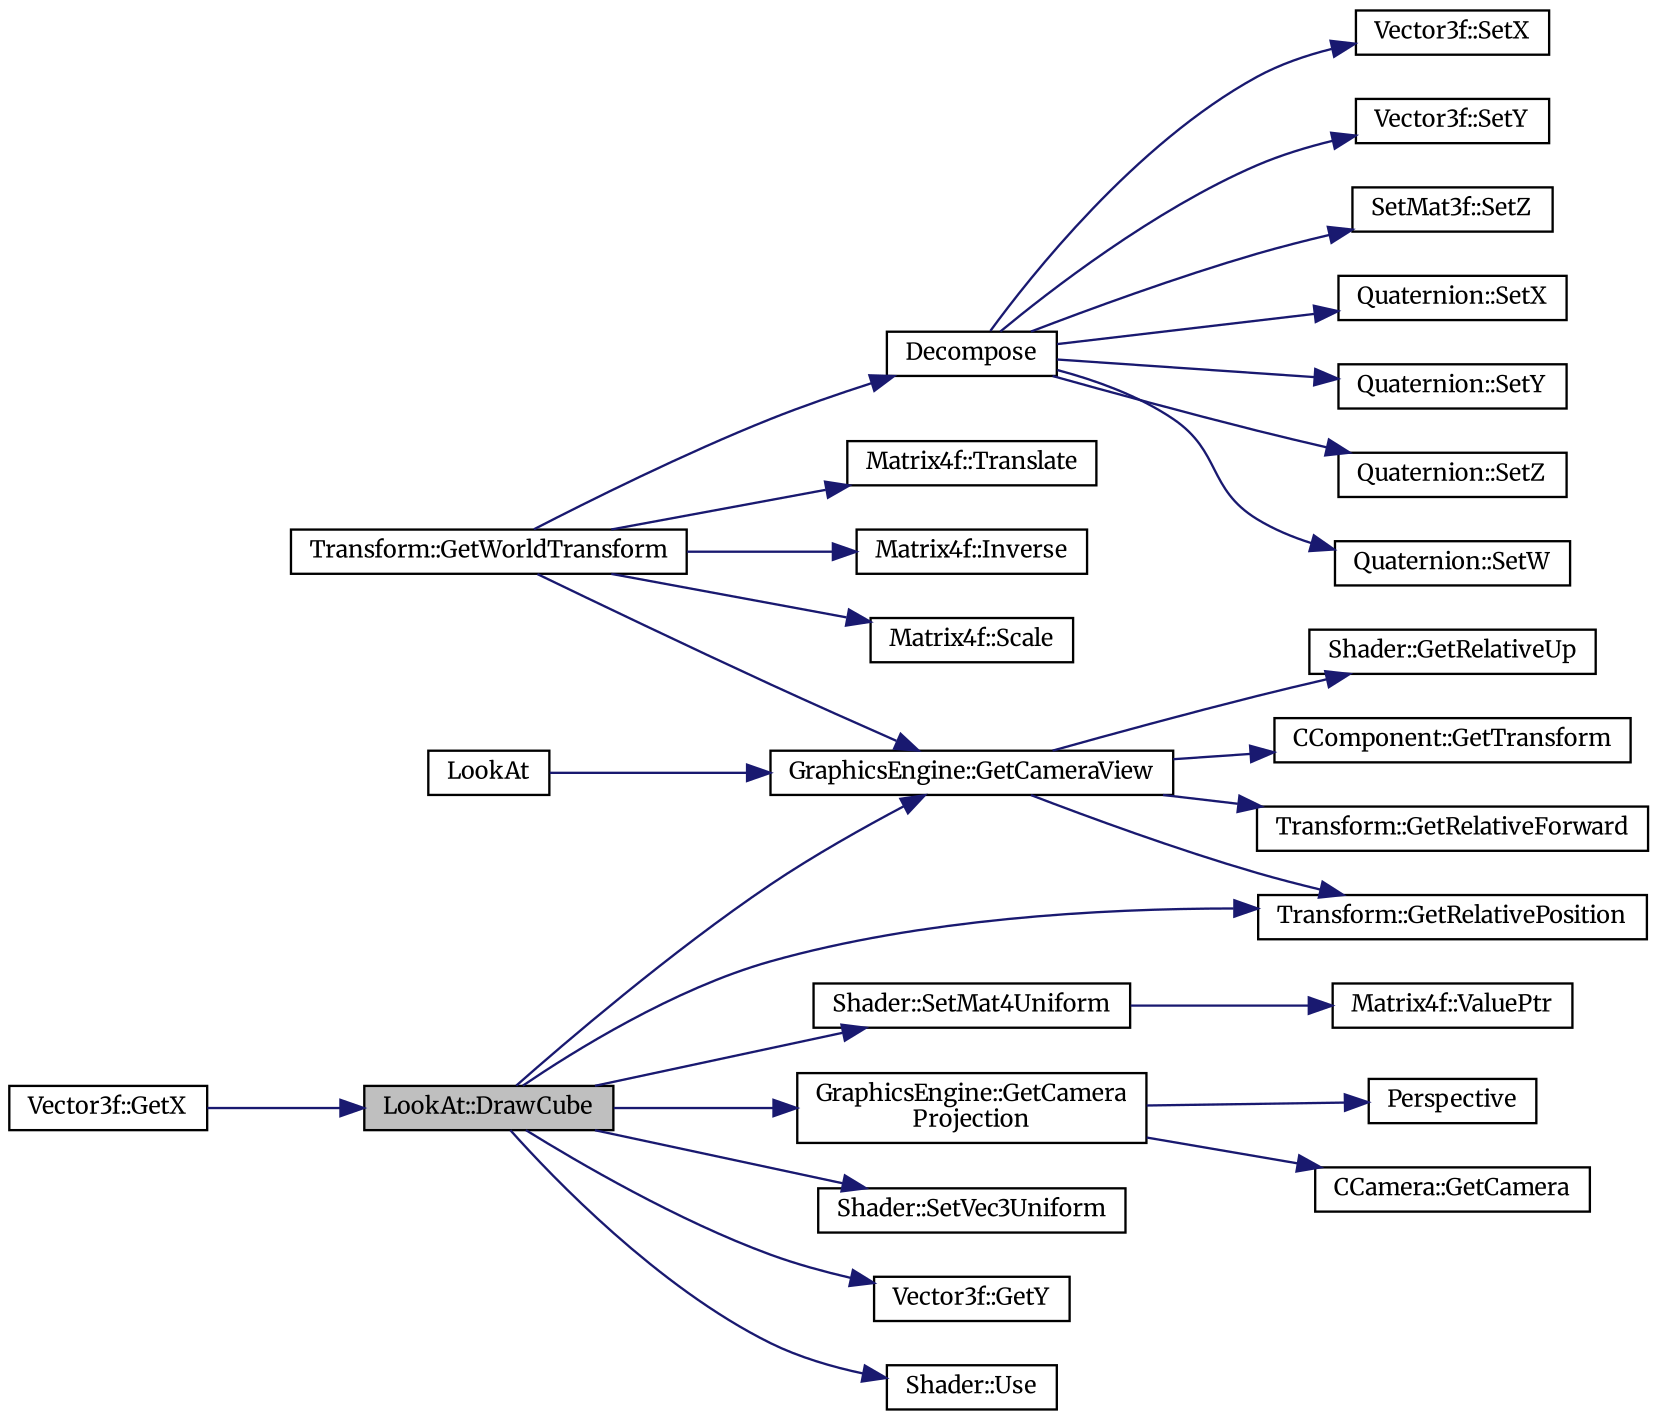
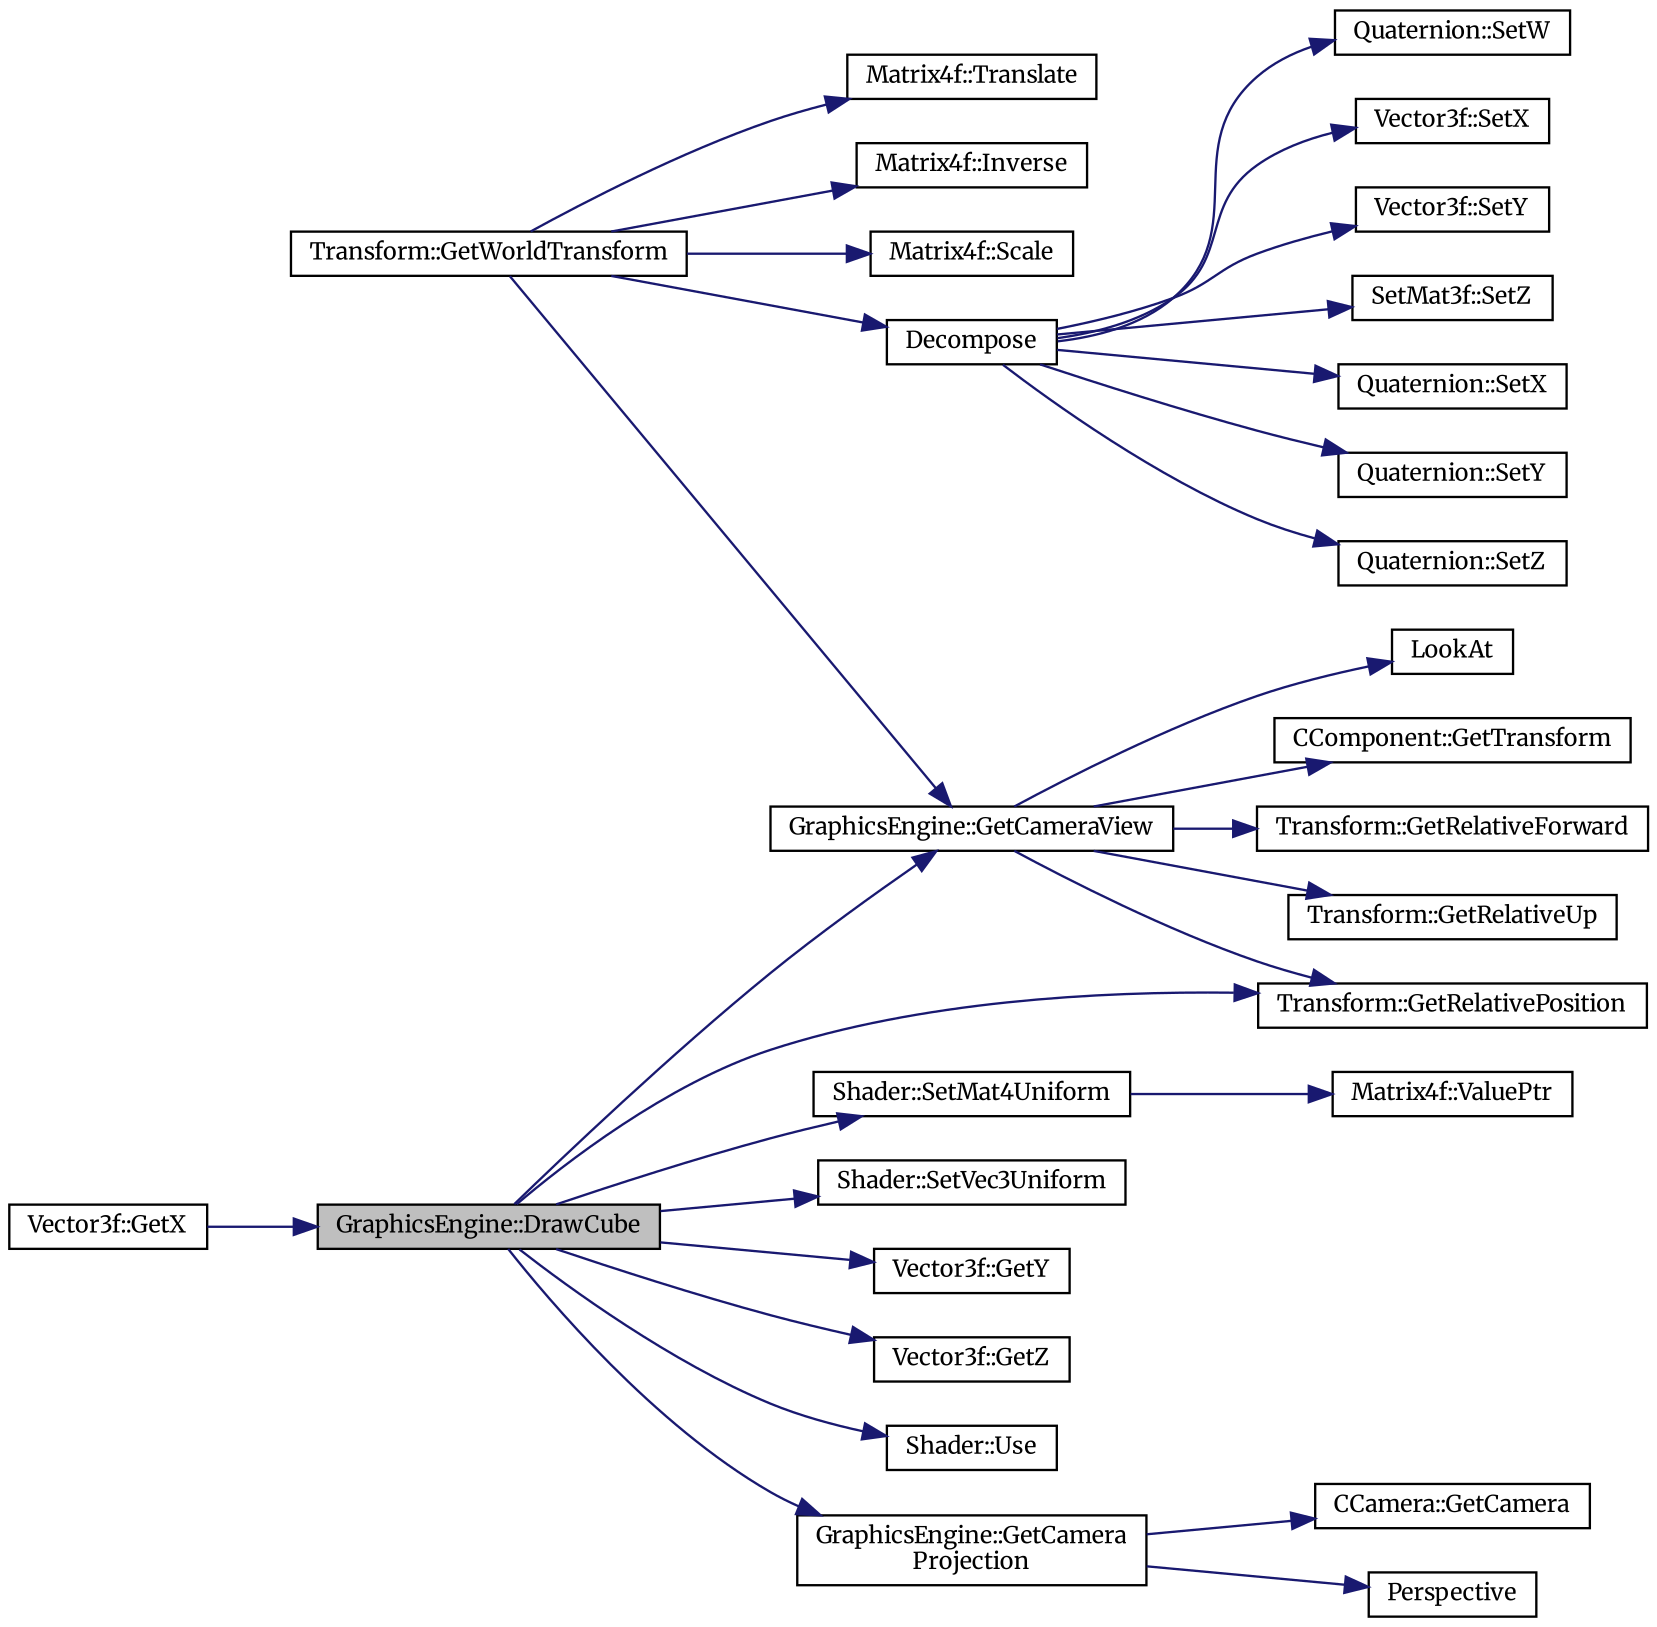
node "Shader::GetRelativeUp": label "Shader::GetRelativeUp" -> "Transform::GetRelativeUp"
edge "LookAt" -> "GraphicsEngine::GetCameraView": reversed
node "LookAt::DrawCube": label "LookAt::DrawCube" -> "GraphicsEngine::DrawCube"
node "Vector3f::GetZ": added
